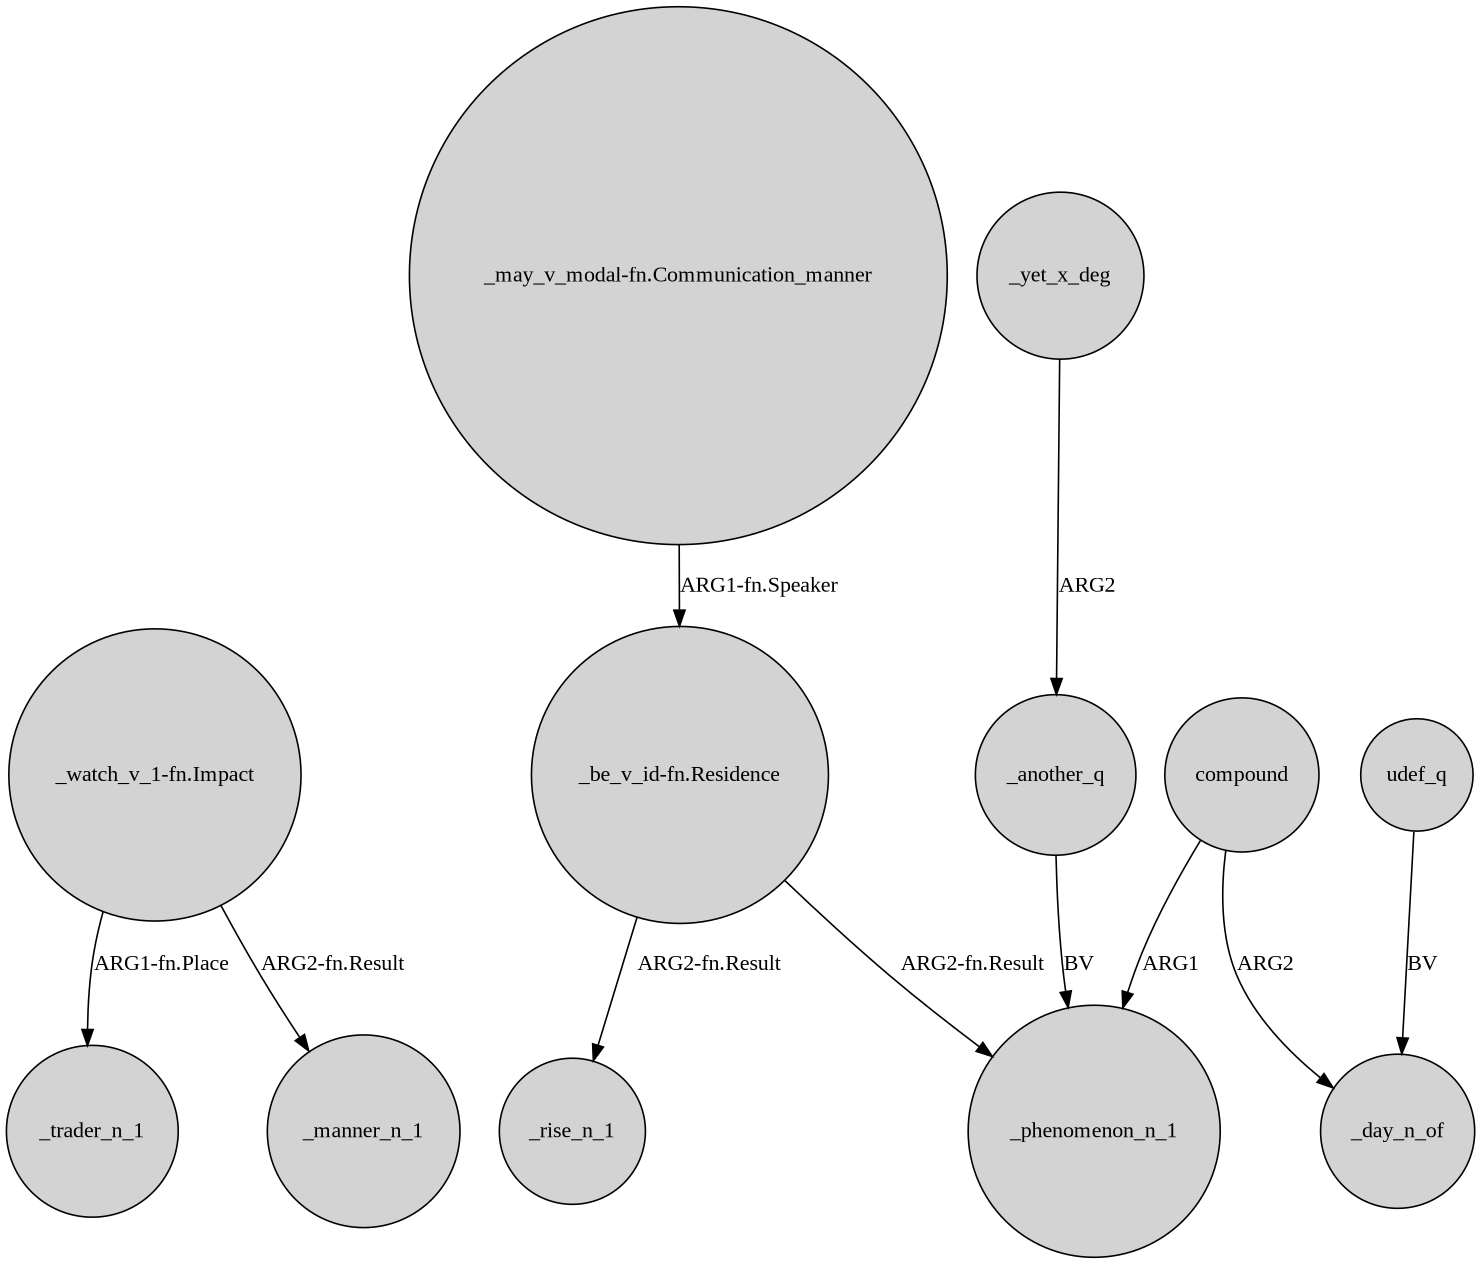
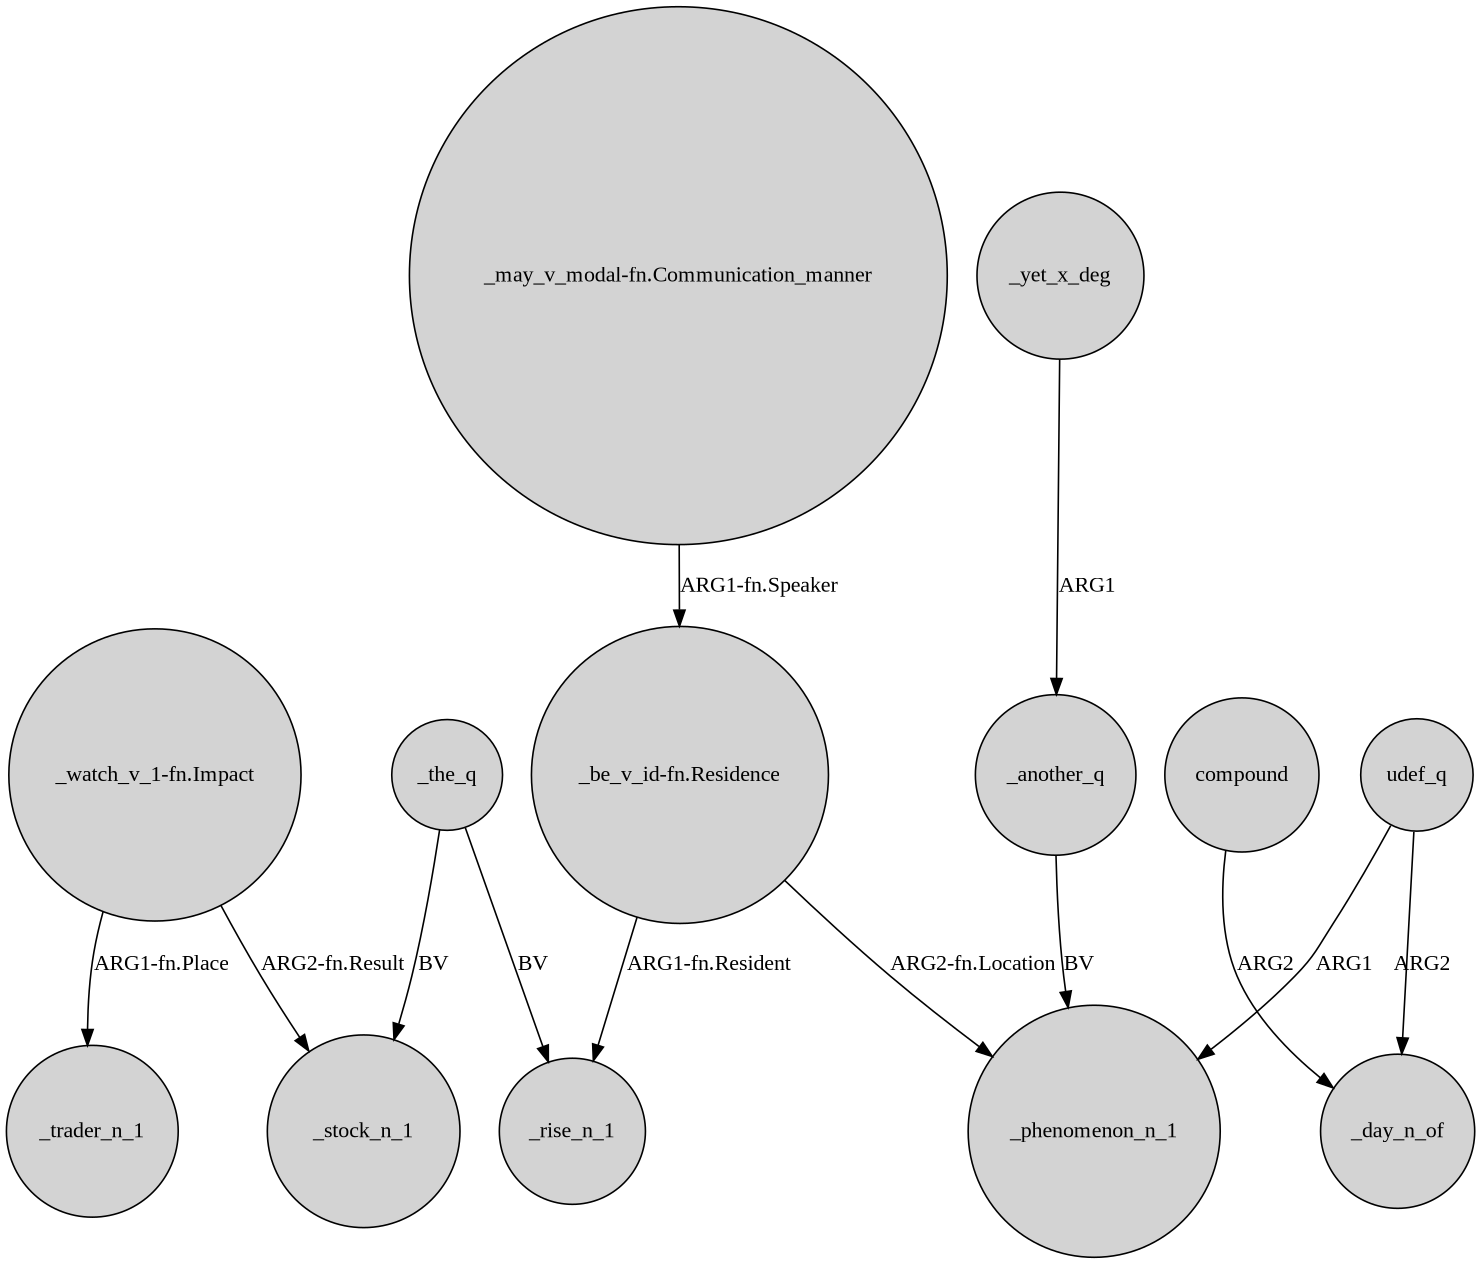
edge "_yet_x_deg" -> "_another_q": label "ARG2" -> "ARG1"
node "_the_q": added
edge "compound" -> "_phenomenon_n_1": now "udef_q" -> "_phenomenon_n_1"
edge "_be_v_id-fn.Residence" -> "_rise_n_1": label "ARG2-fn.Result" -> "ARG1-fn.Resident"
edge "_be_v_id-fn.Residence" -> "_phenomenon_n_1": label "ARG2-fn.Result" -> "ARG2-fn.Location"
edge "udef_q" -> "_day_n_of": label "BV" -> "ARG2"
node "_manner_n_1": label "_manner_n_1" -> "_stock_n_1"
